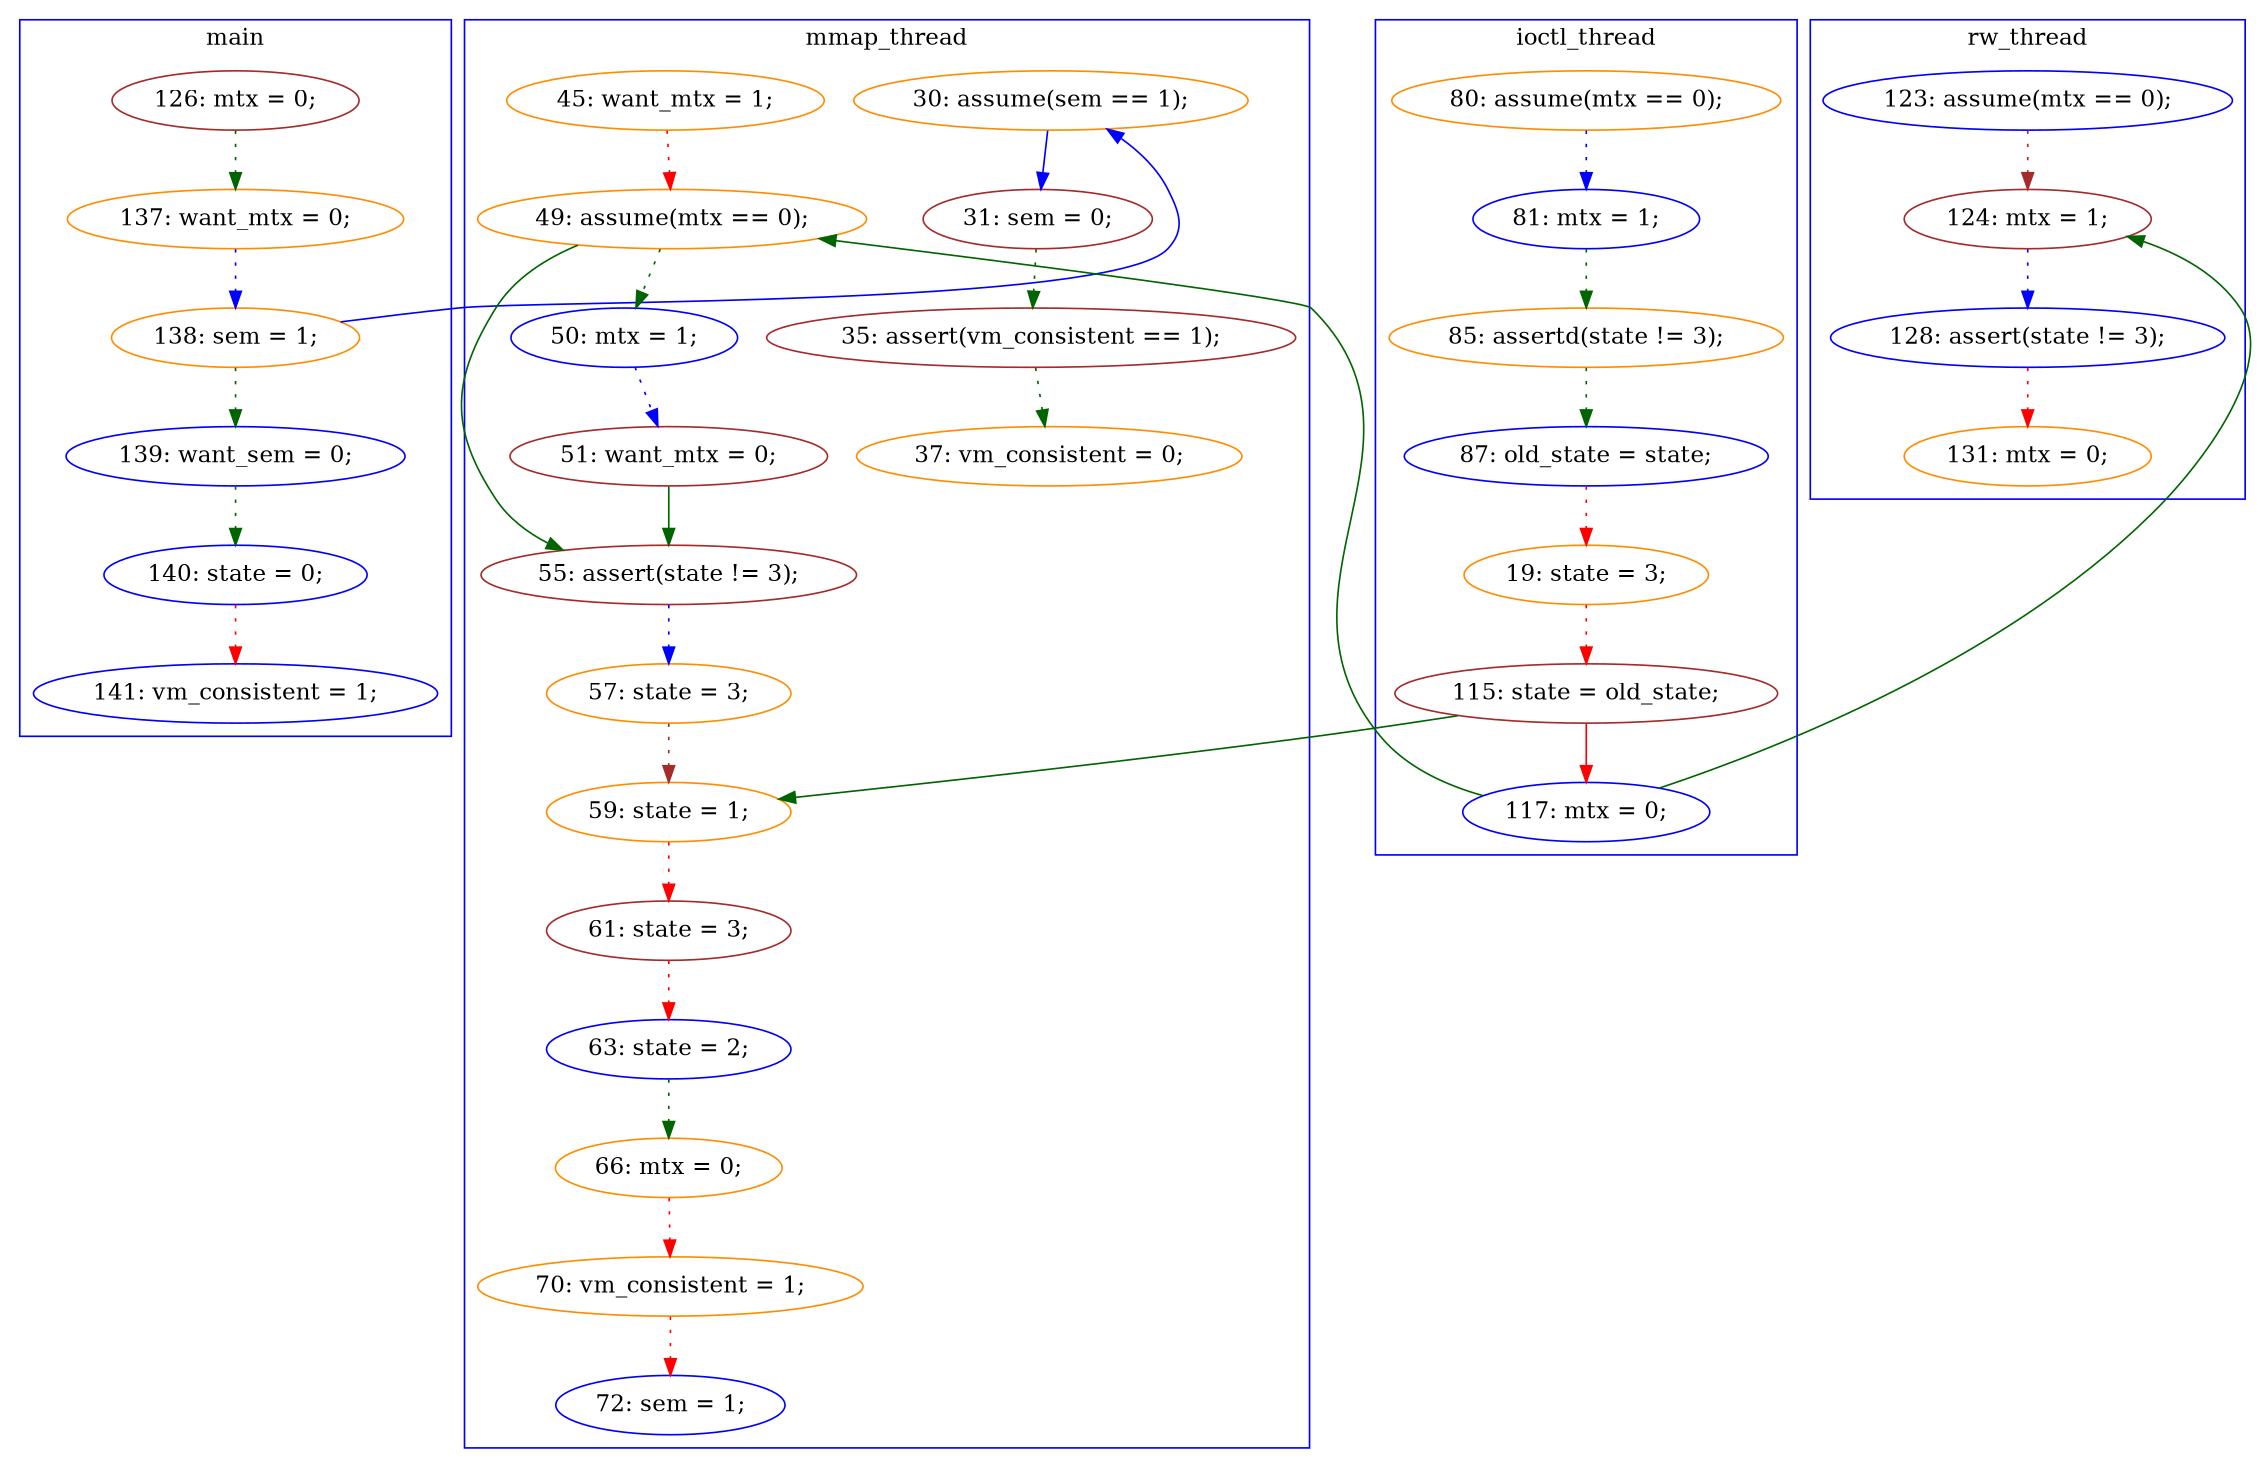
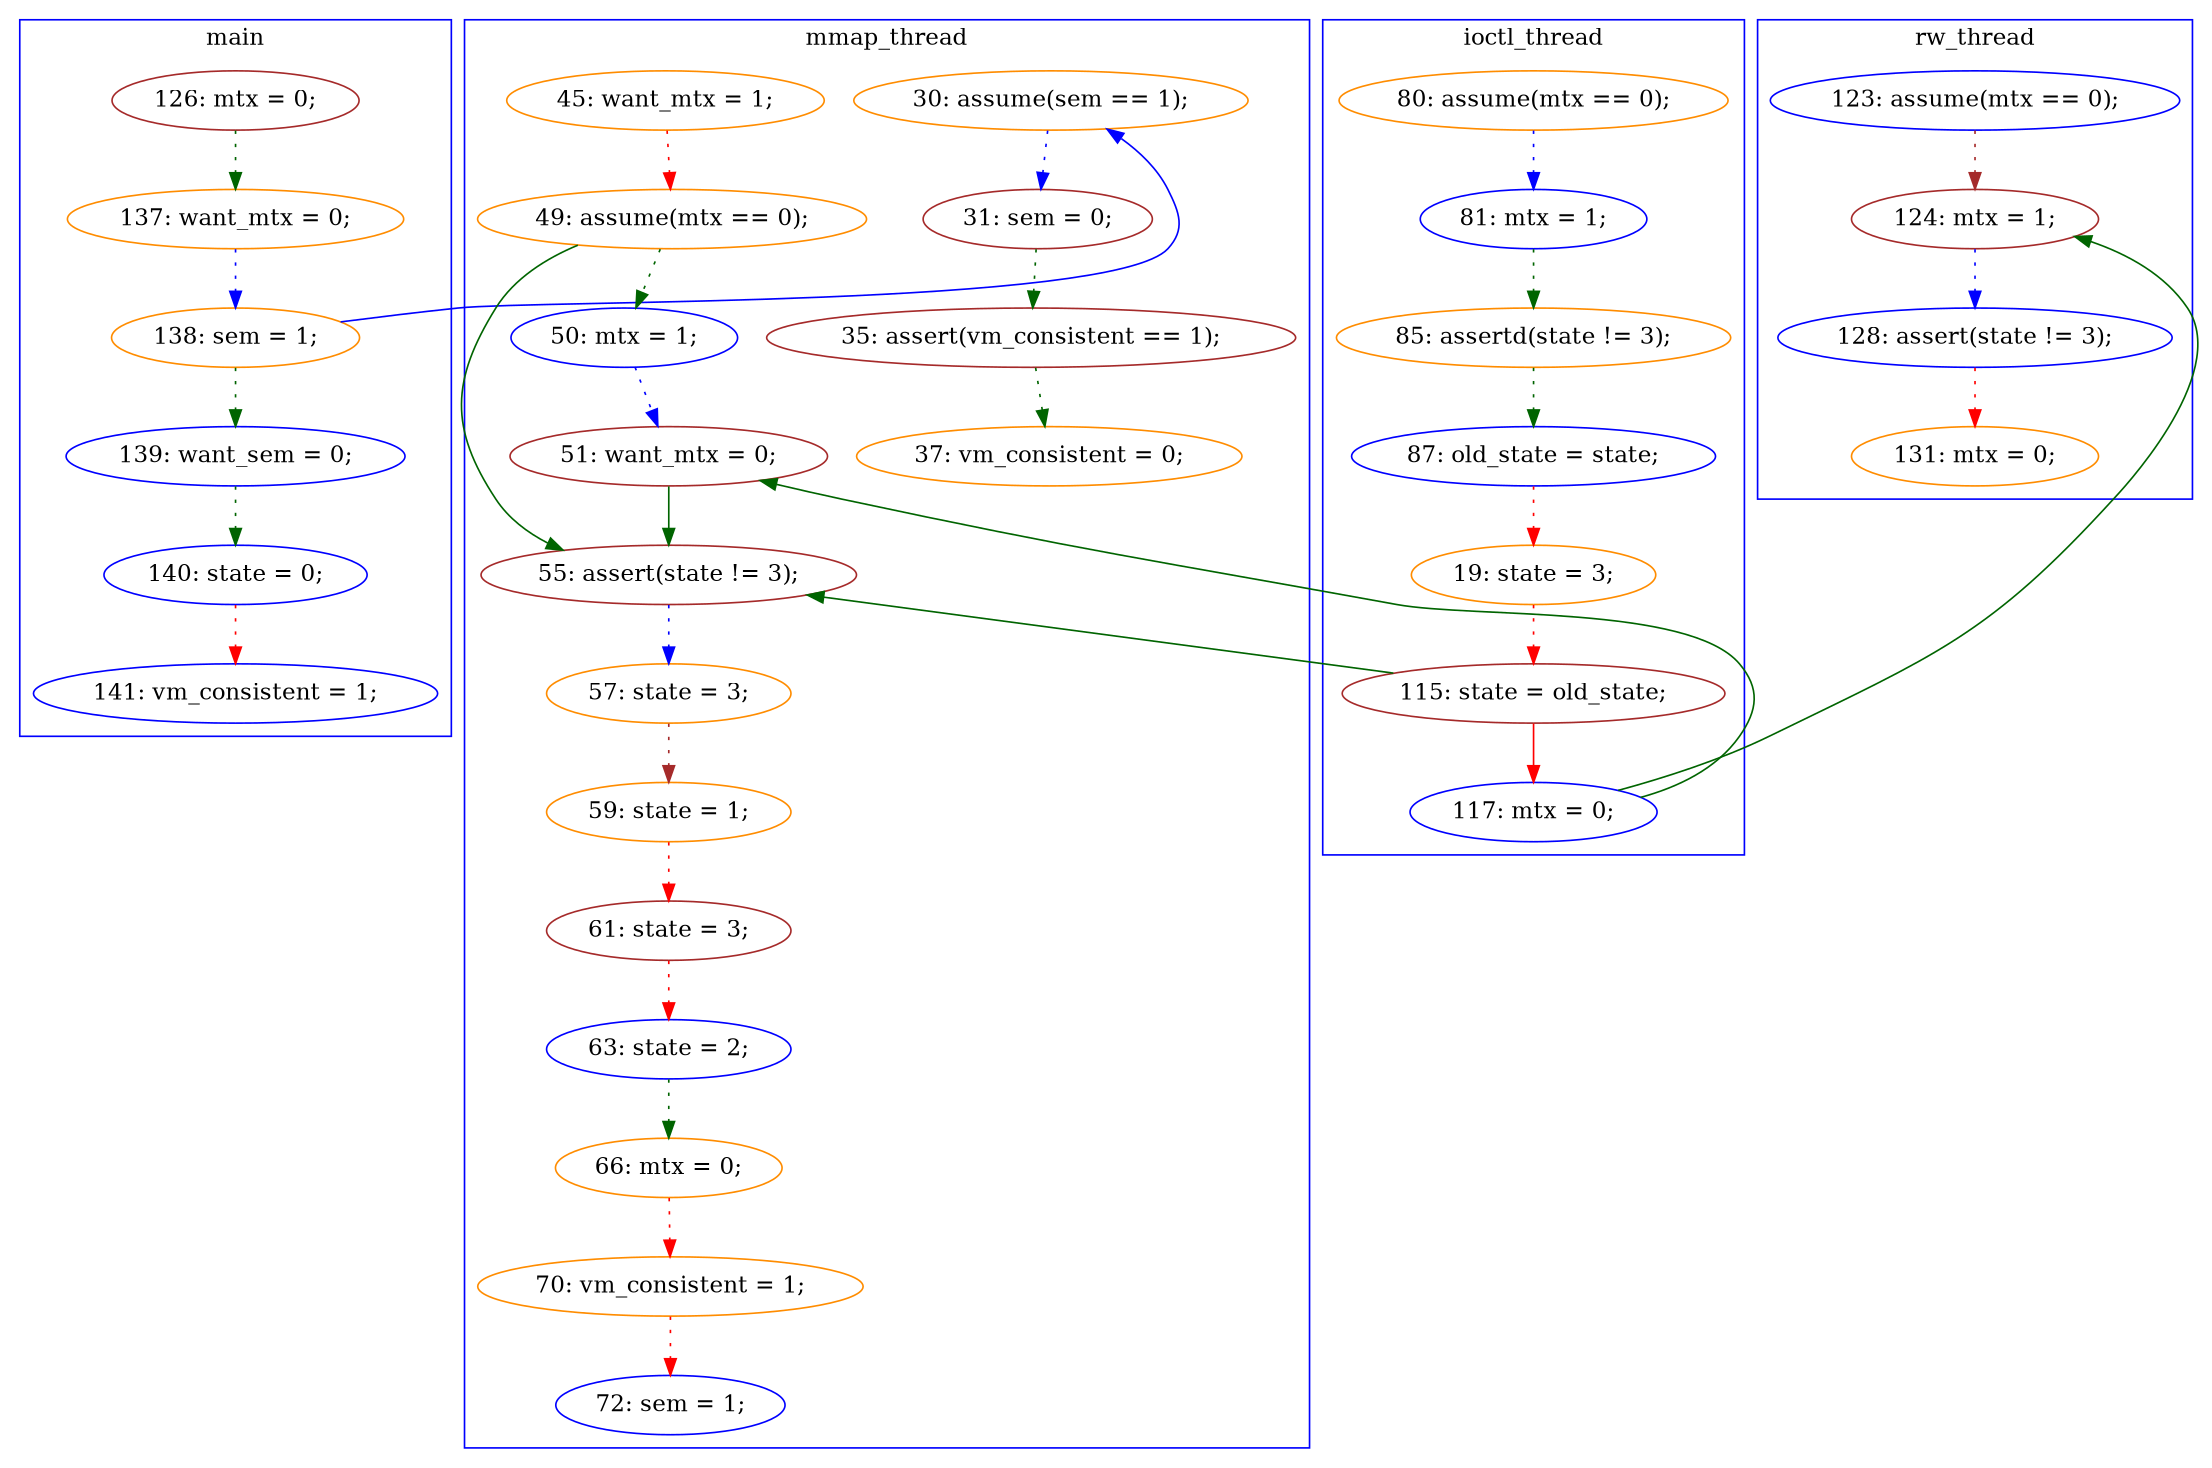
edge "30: assume(sem == 1);" -> "31: sem = 0;": style solid -> dotted
edge "117: mtx = 0;" -> "49: assume(mtx == 0);": now "117: mtx = 0;" -> "51: want_mtx = 0;"
edge "115: state = old_state;" -> "59: state = 1;": now "115: state = old_state;" -> "55: assert(state != 3);"
